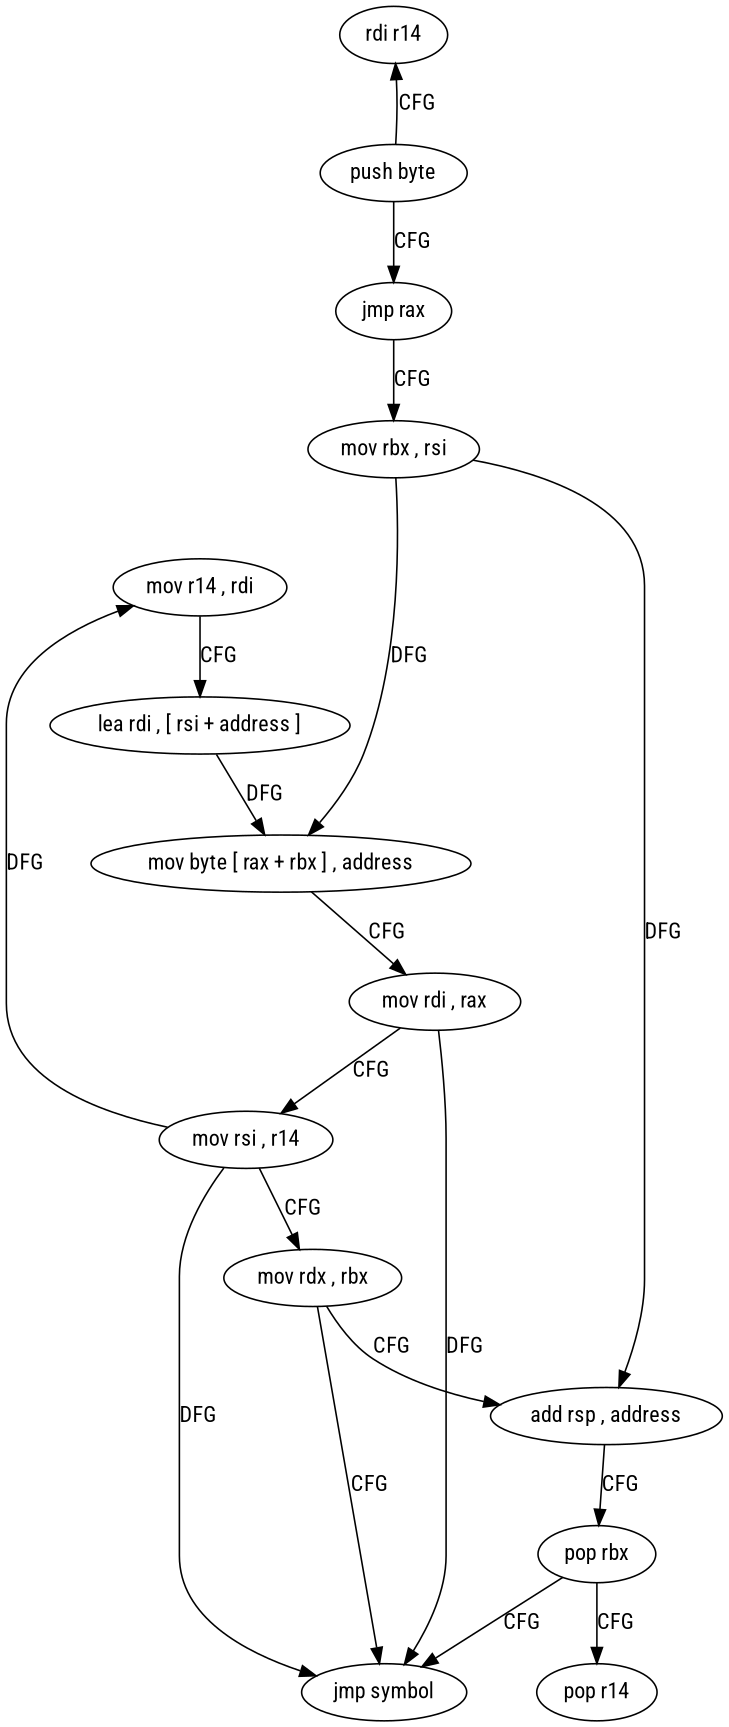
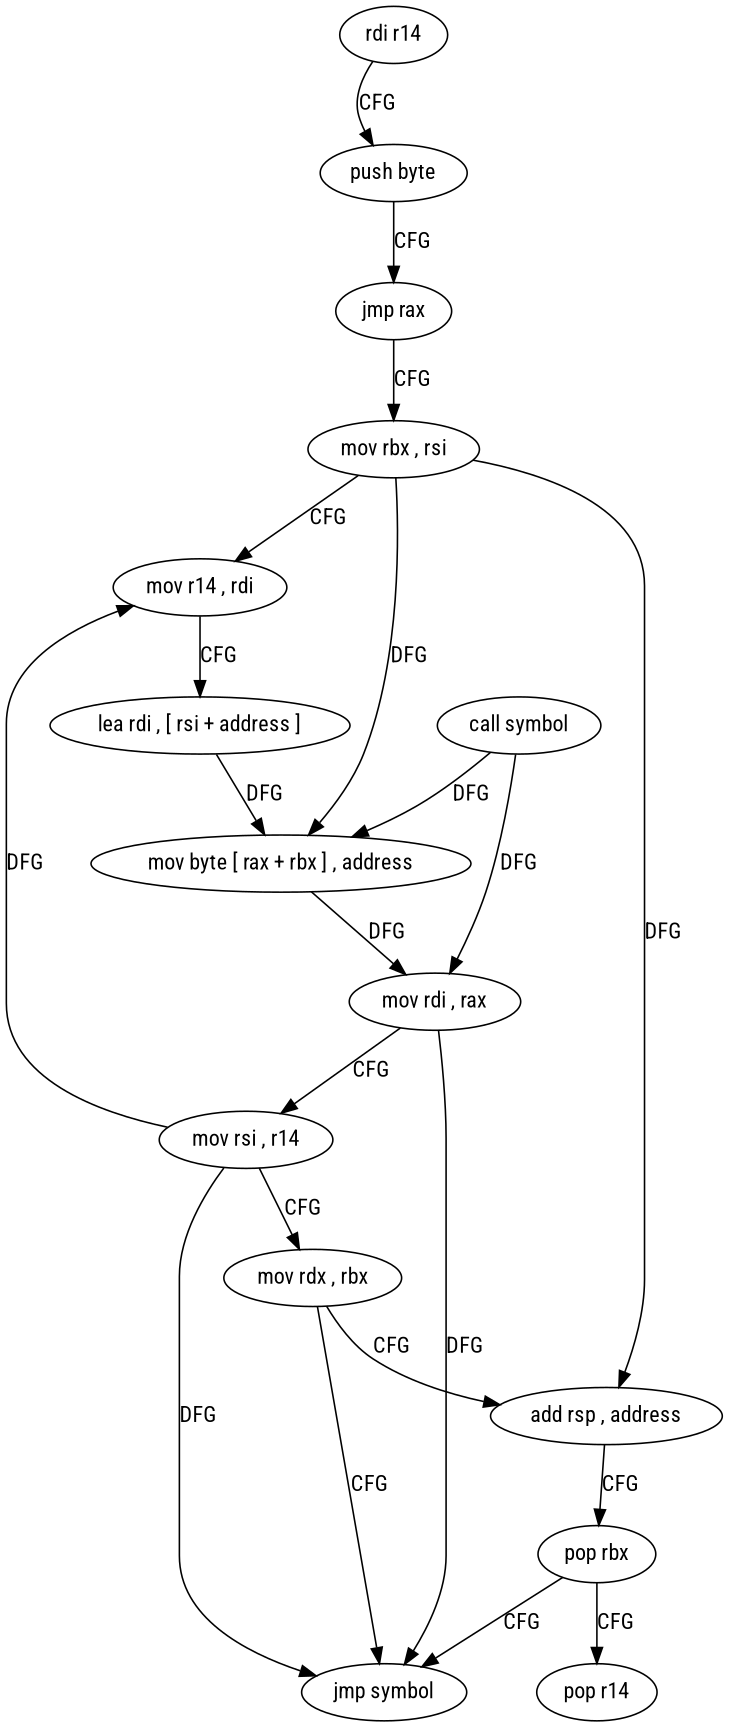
edge "push byte" -> "rdi r14": reversed
edge "mov rbx , rsi" -> "mov r14 , rdi": added, label "CFG"
node "call symbol": added
edge "mov byte [ rax + rbx ] , address" -> "mov rdi , rax": label "CFG" -> "DFG"
